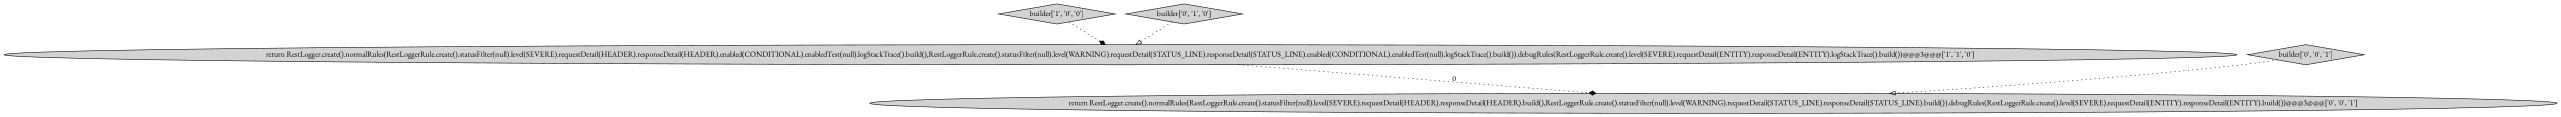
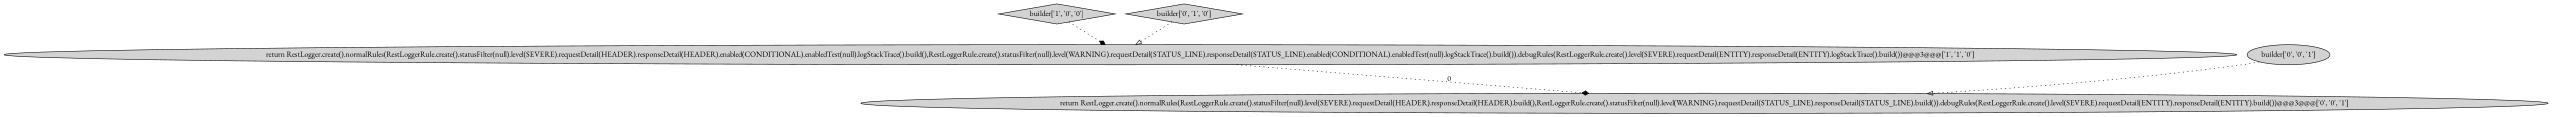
node "builder['0', '0', '1']": shape diamond -> ellipse
